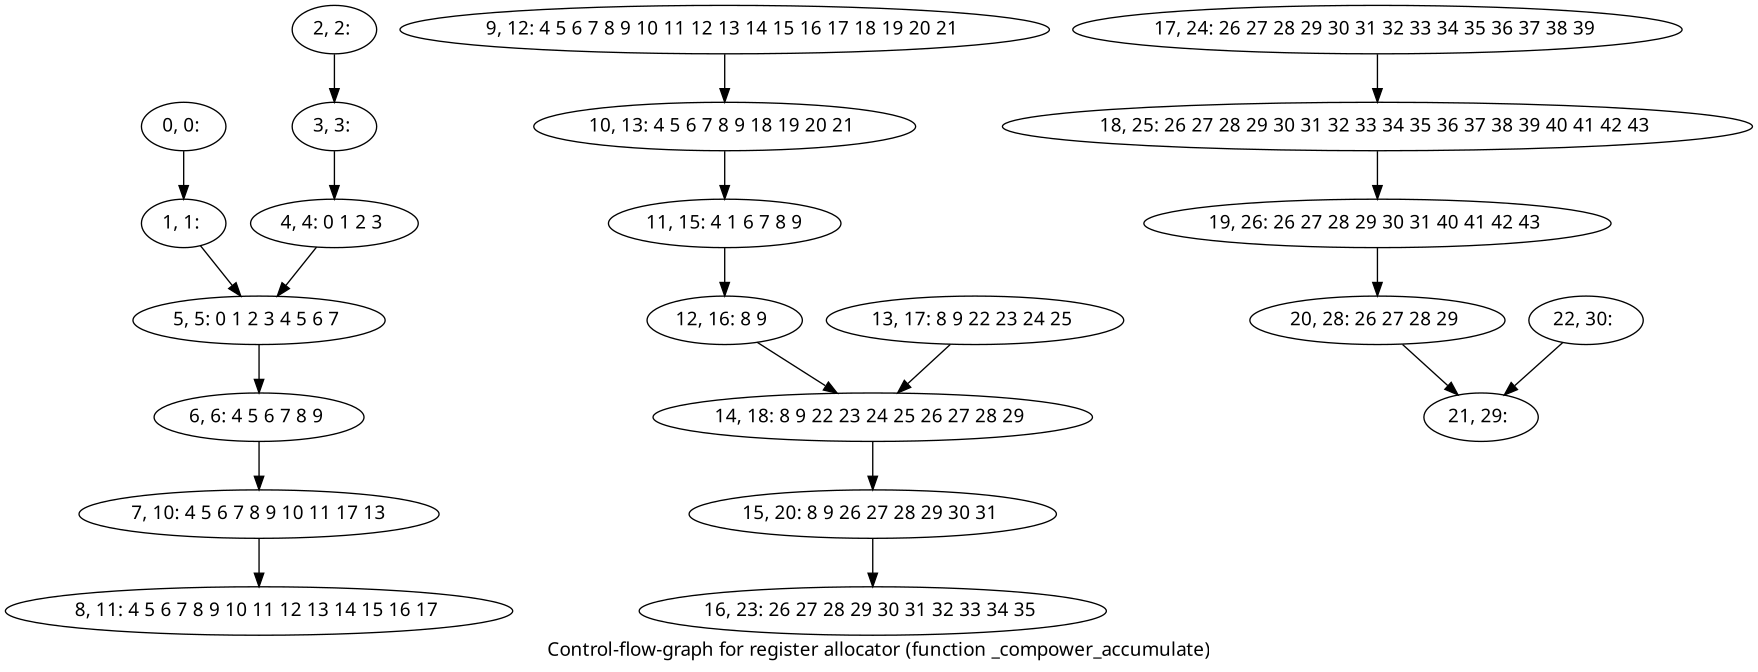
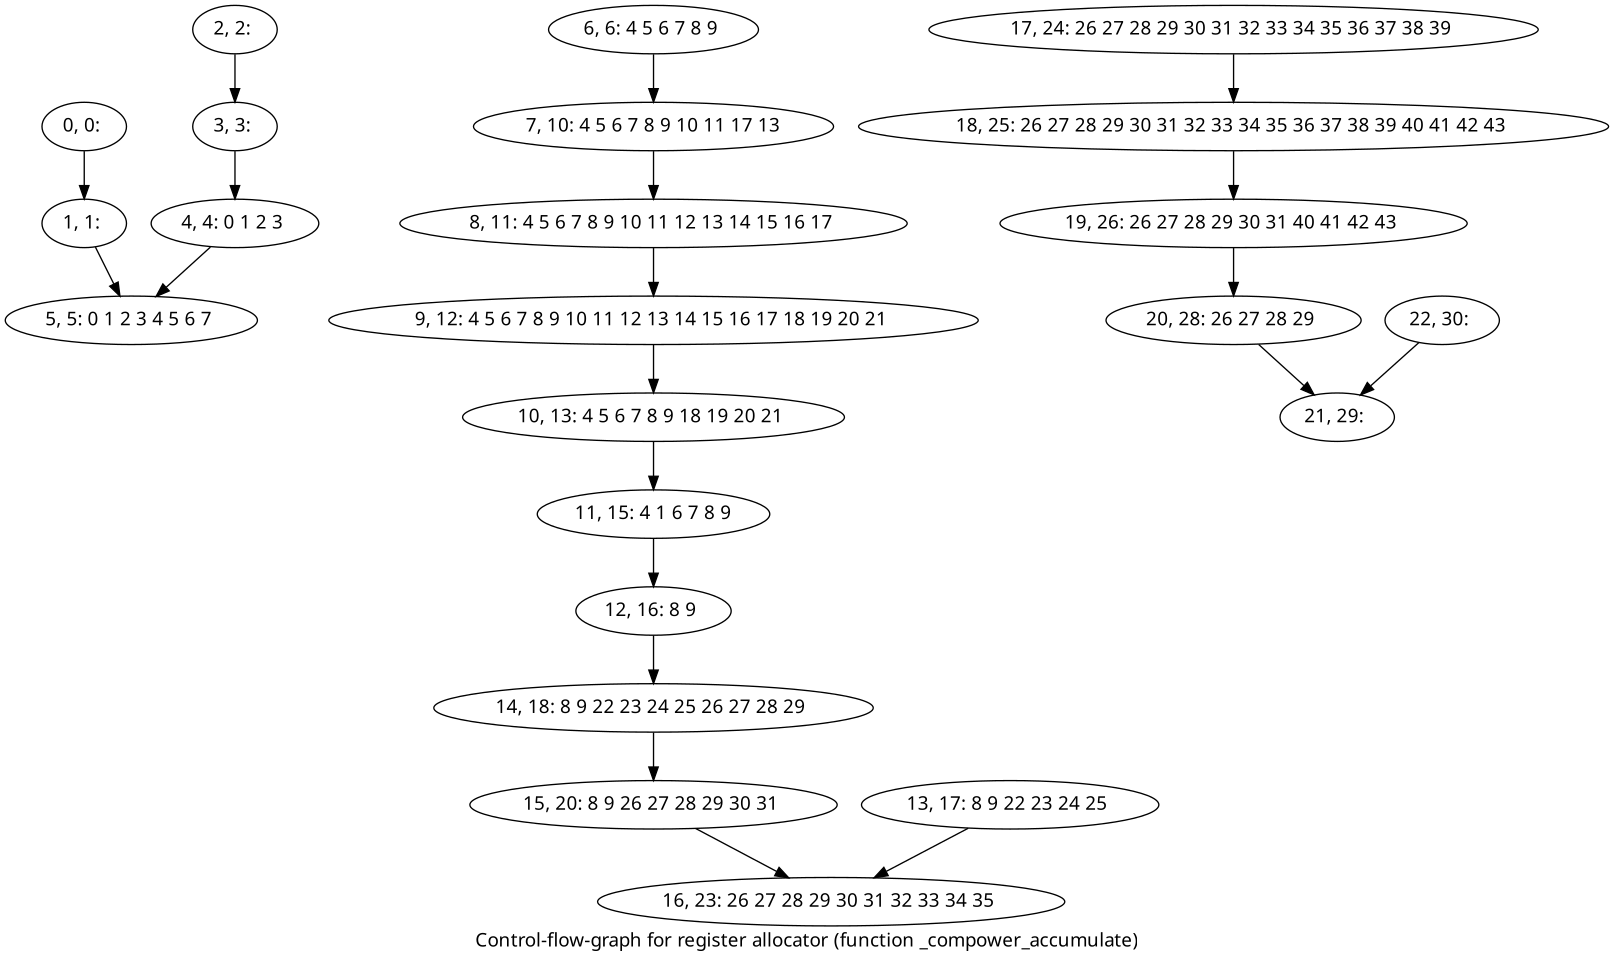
edge "8, 11: 4 5 6 7 8 9 10 11 12 13 14 15 16 17" -> "9, 12: 4 5 6 7 8 9 10 11 12 13 14 15 16 17 18 19 20 21": added
edge "5, 5: 0 1 2 3 4 5 6 7" -> "6, 6: 4 5 6 7 8 9": removed
edge "13, 17: 8 9 22 23 24 25" -> "14, 18: 8 9 22 23 24 25 26 27 28 29": now "13, 17: 8 9 22 23 24 25" -> "16, 23: 26 27 28 29 30 31 32 33 34 35"
